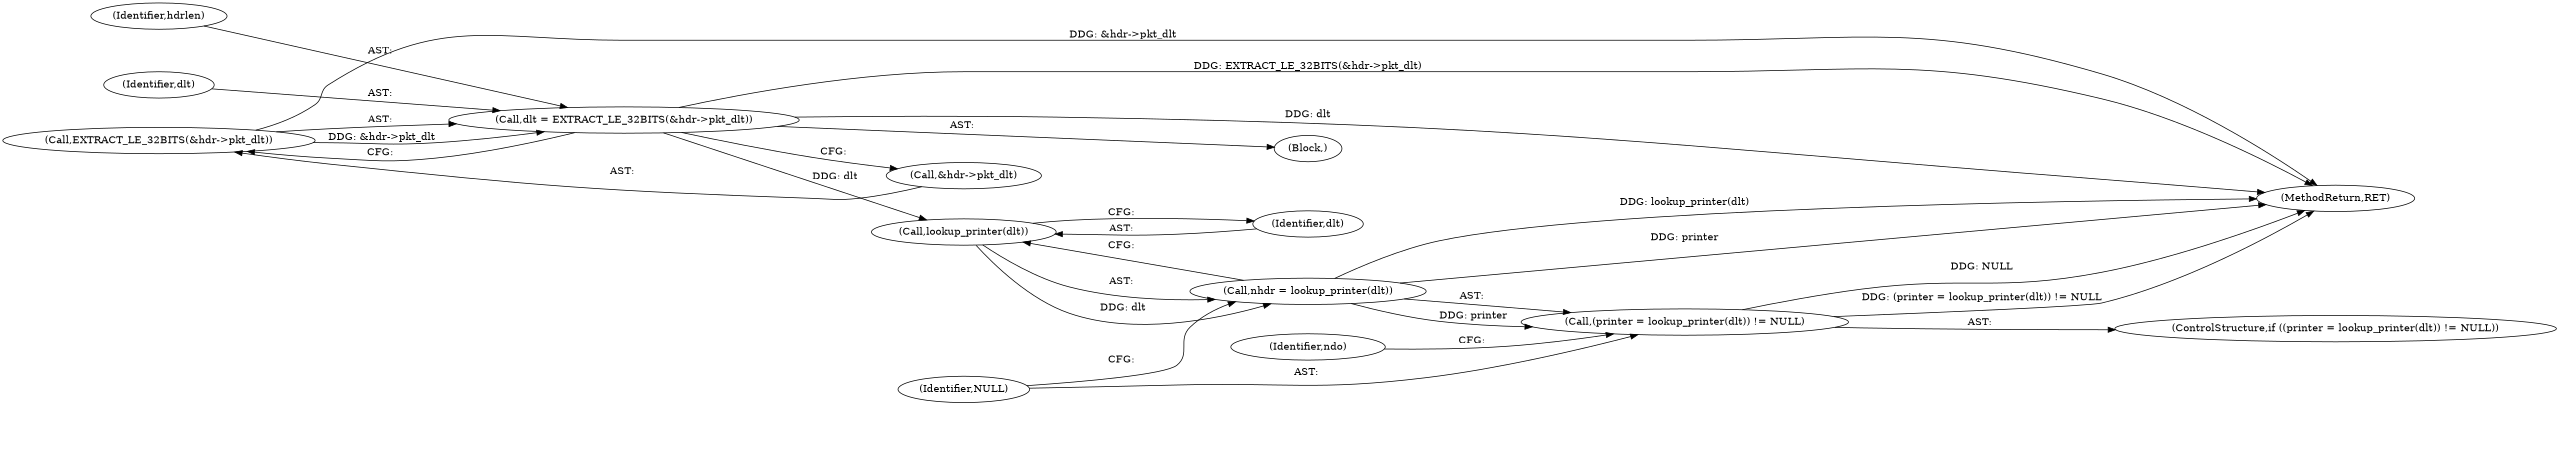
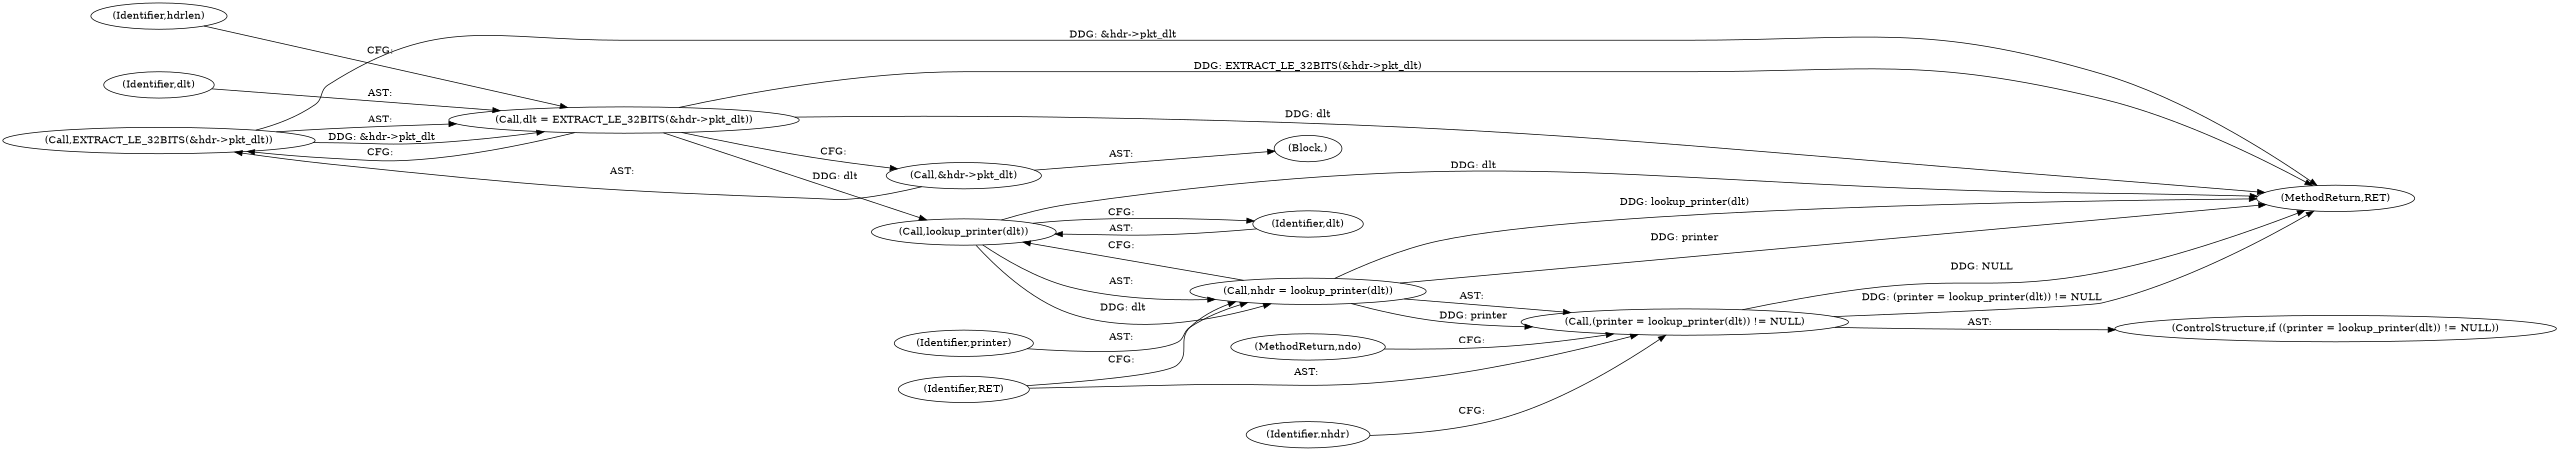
edge "(Identifier,hdrlen)" -> "(Call,dlt = EXTRACT_LE_32BITS(&hdr->pkt_dlt))": label "AST: " -> "CFG: "
edge "(Call,dlt = EXTRACT_LE_32BITS(&hdr->pkt_dlt))" -> "(Block,)": now "(Call,&hdr->pkt_dlt)" -> "(Block,)"
edge "(Call,lookup_printer(dlt))" -> "(MethodReturn,RET)": added, label "DDG: dlt"
node "(Identifier,printer)": added
node "(Identifier,ndo)": label "(Identifier,ndo)" -> "(MethodReturn,ndo)"
node "(Identifier,NULL)": label "(Identifier,NULL)" -> "(Identifier,RET)"
node "(Identifier,nhdr)": added
